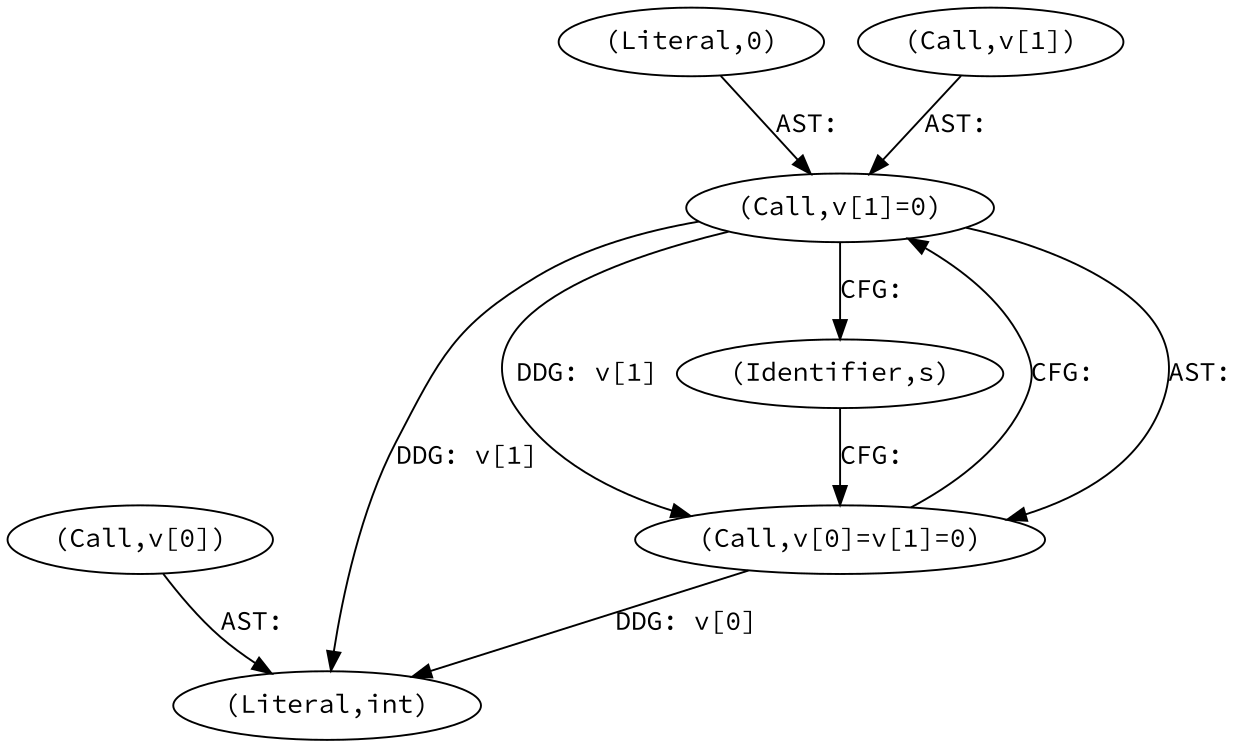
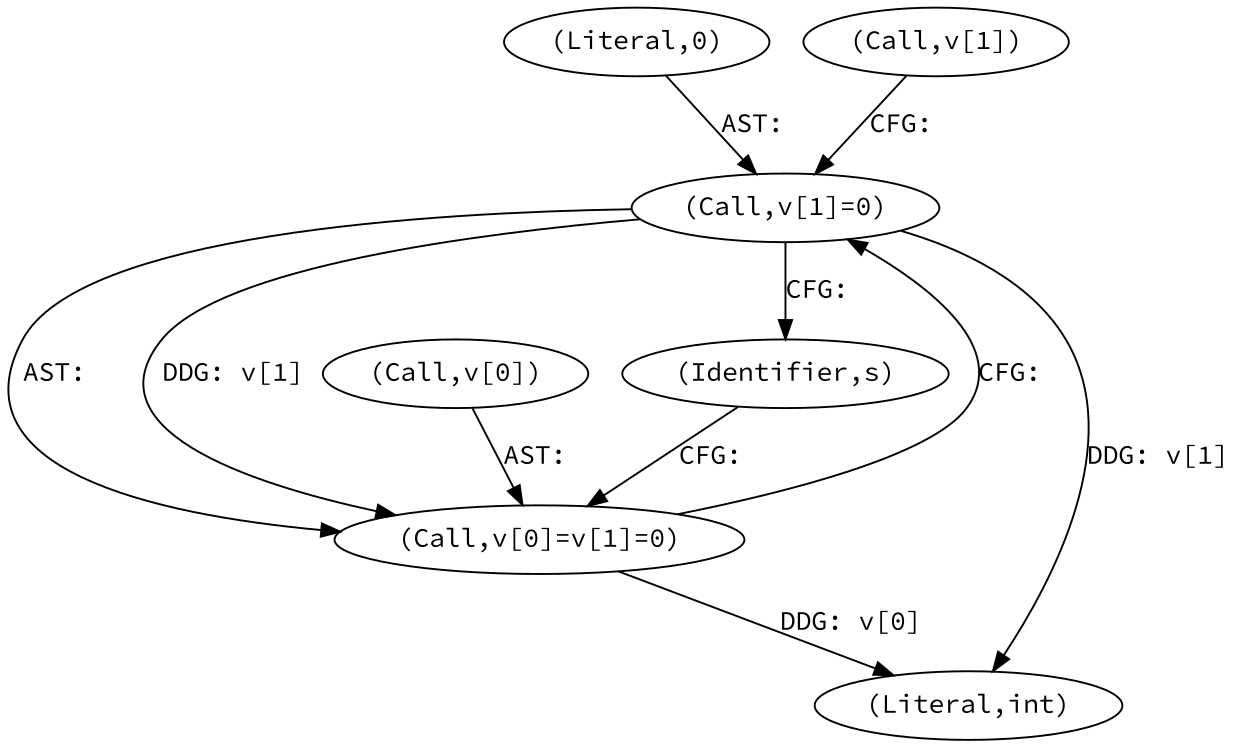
edge "(Call,v[1])" -> "(Call,v[1]=0)": label "AST: " -> "CFG: "
edge "(Call,v[0])" -> "(Literal,int)": now "(Call,v[0])" -> "(Call,v[0]=v[1]=0)"
